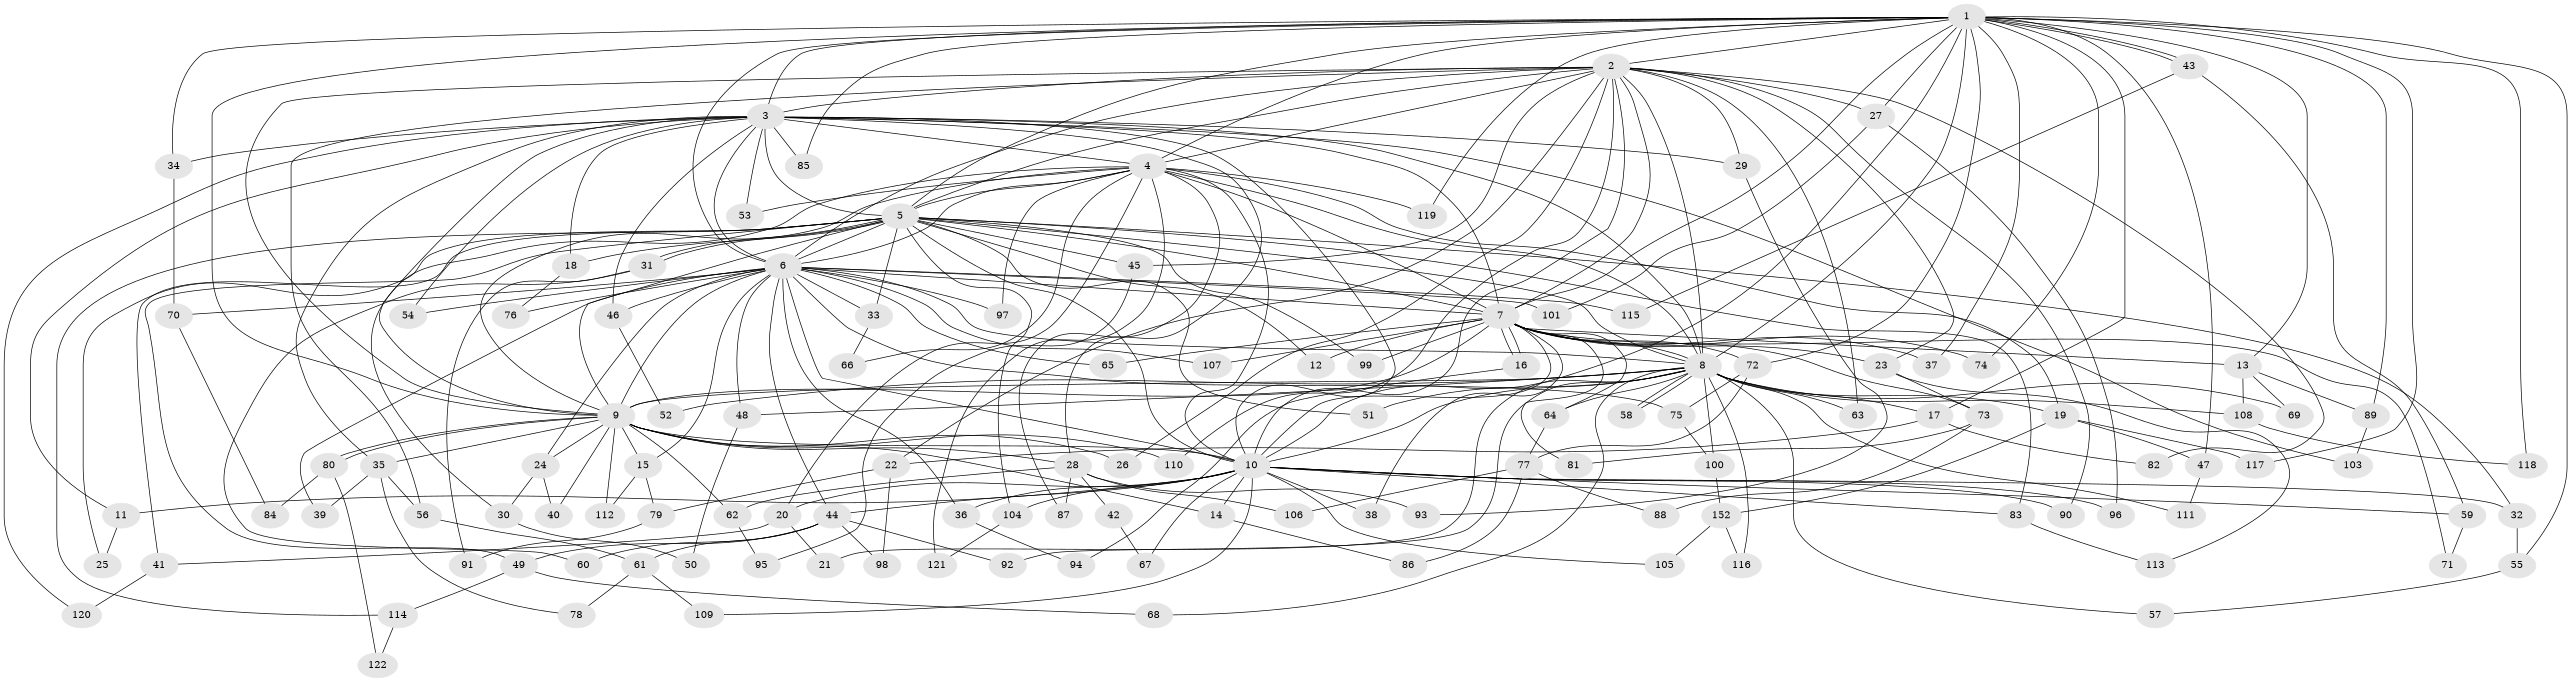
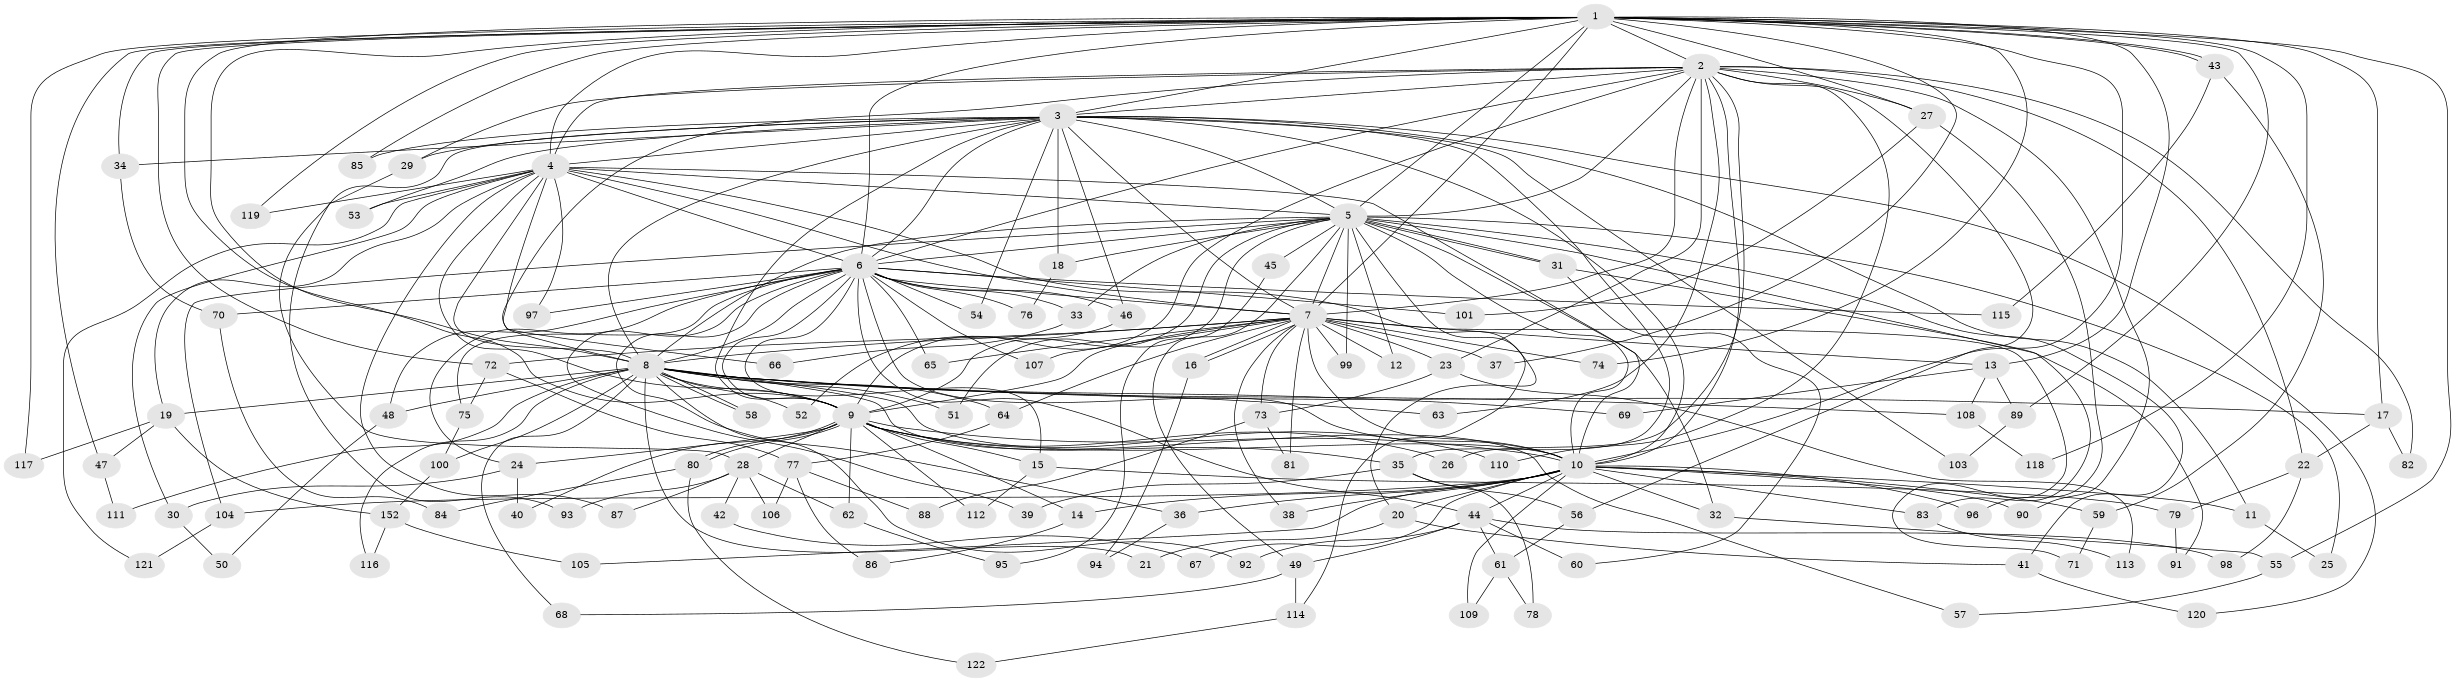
edge "2" -- "45": removed
